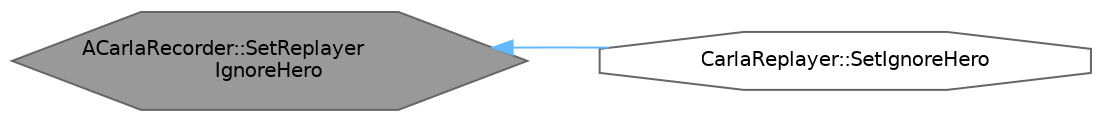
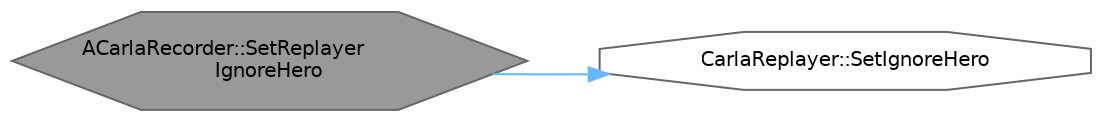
edge "CarlaReplayer::SetIgnoreHero" -> "ACarlaRecorder::SetReplayer IgnoreHero": reversed
